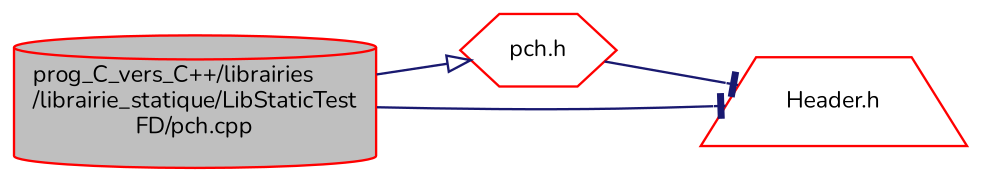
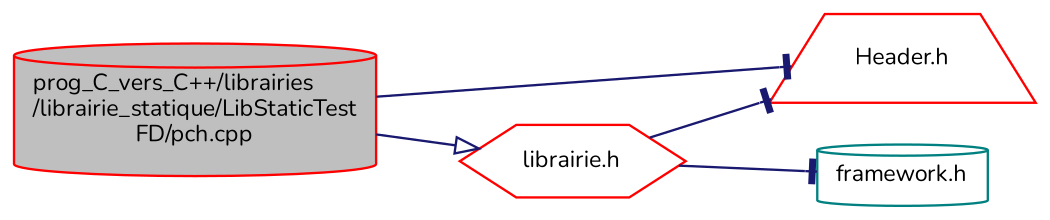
node "pch.h": label "pch.h" -> "librairie.h"
node "framework.h": added
